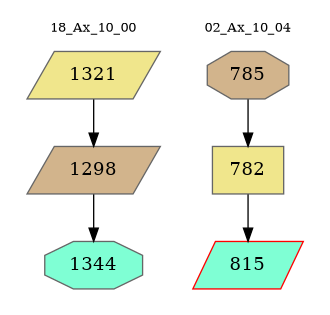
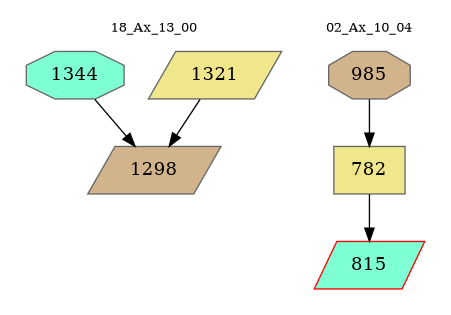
cluster "18_Ax_10_00": label "18_Ax_10_00" -> "18_Ax_13_00"
node "785": label "785" -> "985"
edge "1298" -> "1344": reversed
